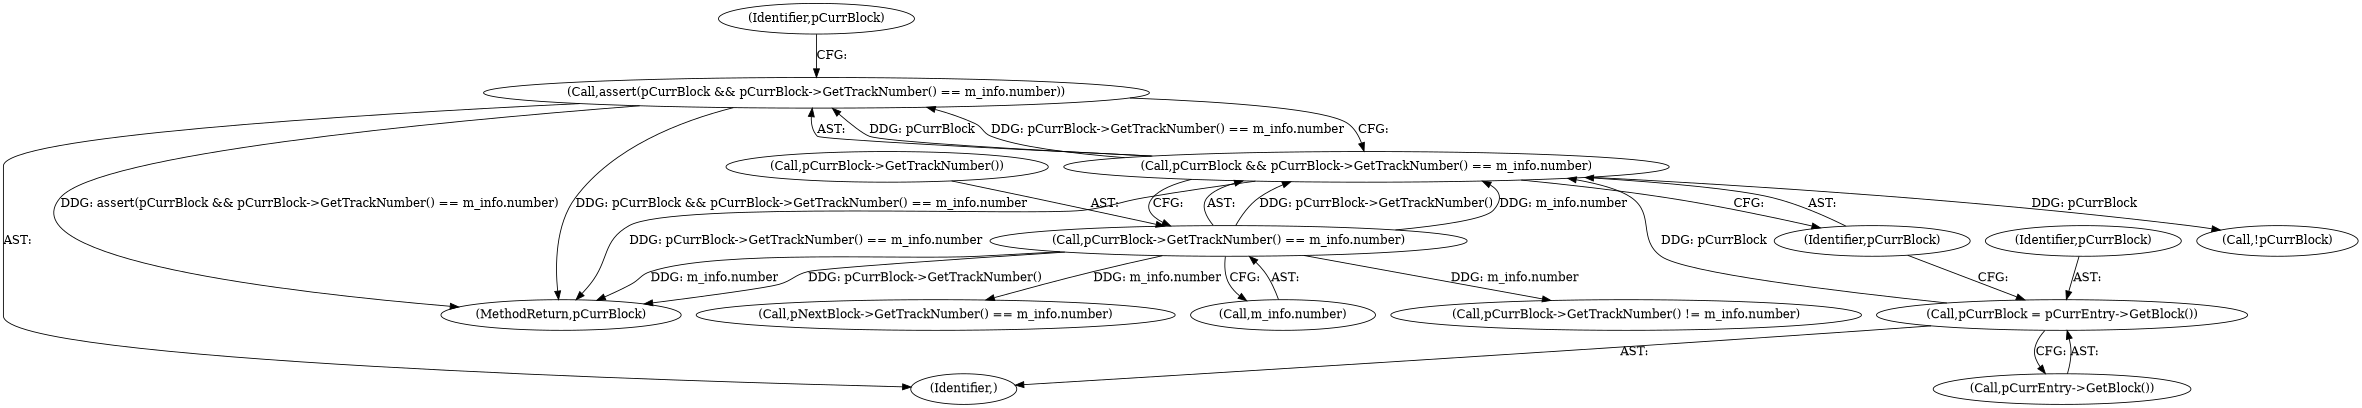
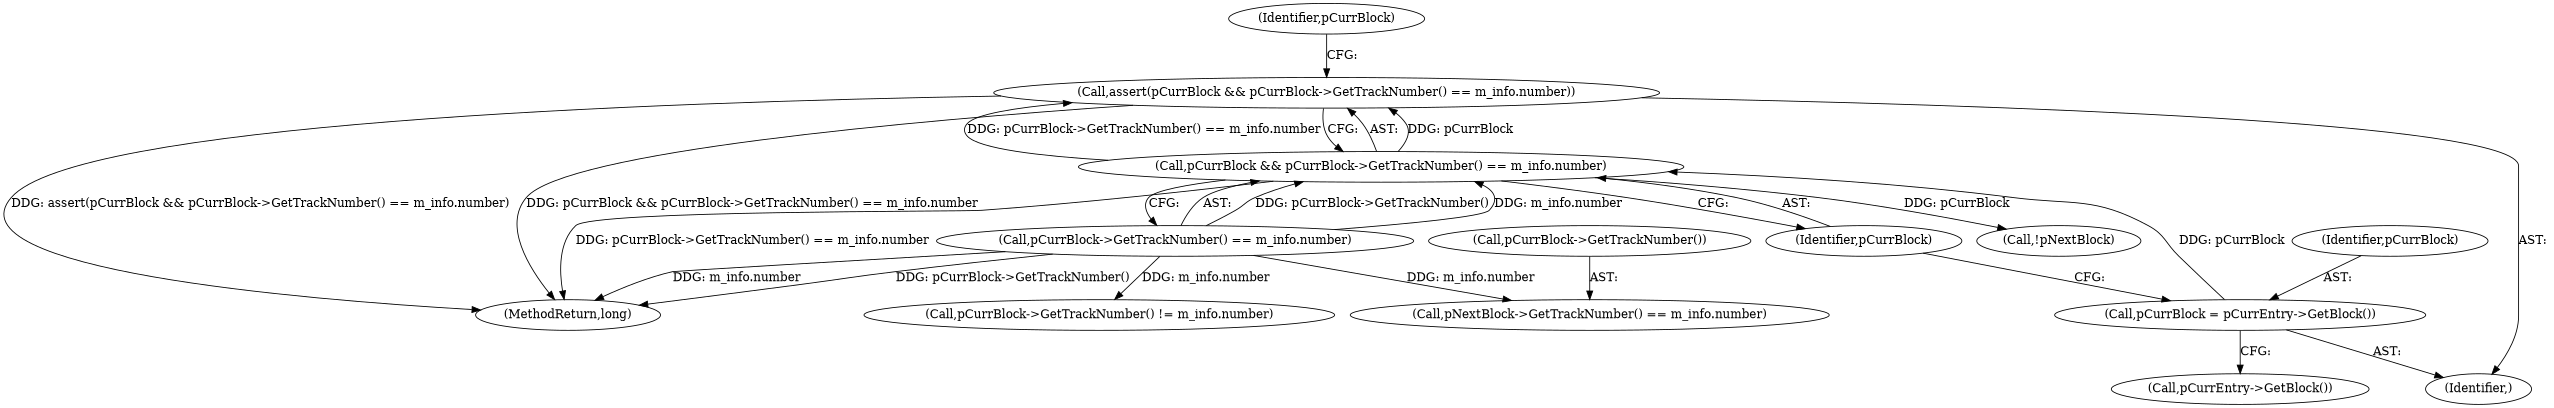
edge "(Call,pCurrBlock->GetTrackNumber())" -> "(Call,pCurrBlock->GetTrackNumber() == m_info.number)": now "(Call,pCurrBlock->GetTrackNumber())" -> "(Call,pNextBlock->GetTrackNumber() == m_info.number)"
node "(Call,!pCurrBlock)": label "(Call,!pCurrBlock)" -> "(Call,!pNextBlock)"
node "(MethodReturn,pCurrBlock)": label "(MethodReturn,pCurrBlock)" -> "(MethodReturn,long)"
node "(Call,m_info.number)": removed
edge "(Call,pCurrEntry->GetBlock())" -> "(Call,pCurrBlock = pCurrEntry->GetBlock())": removed, label "AST:"
